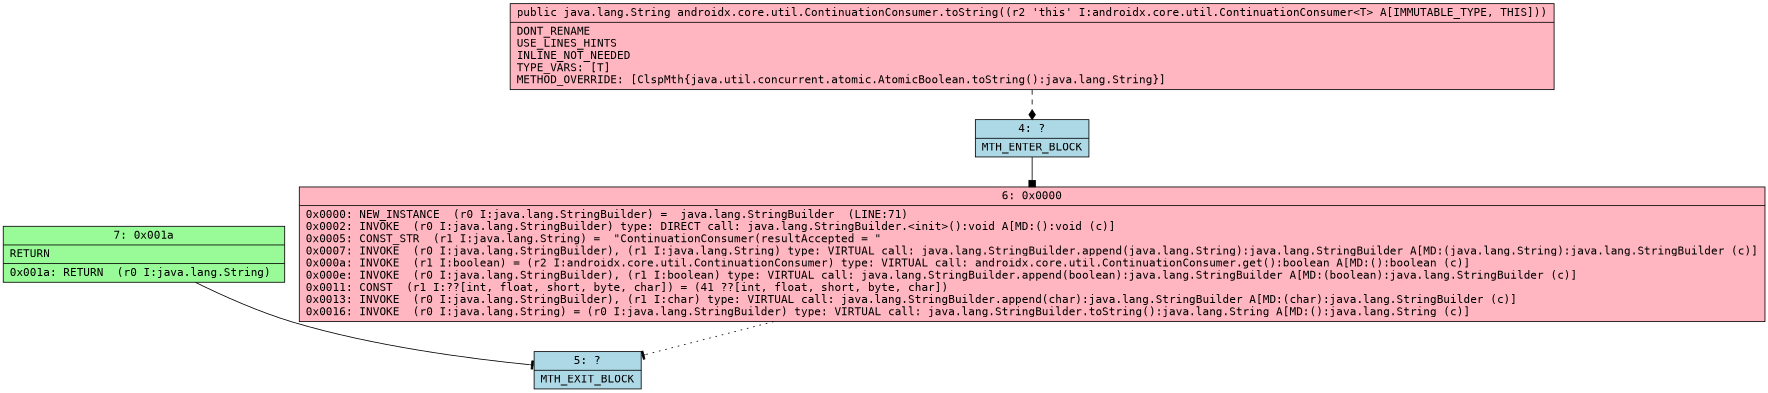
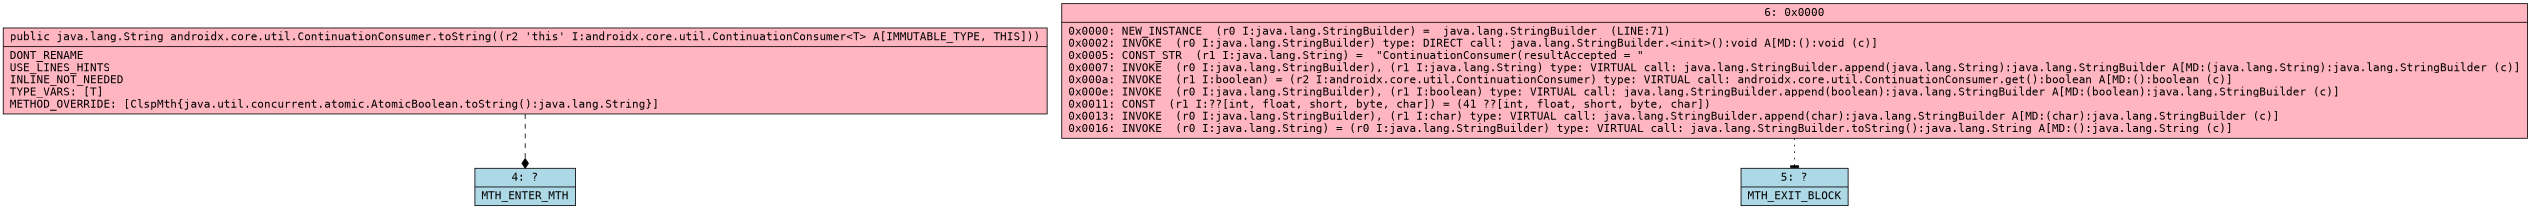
node "4: ?": text "MTH_ENTER_BLOCK" -> "MTH_ENTER_MTH"
edge "4: ?" -> "6: 0x0000": removed
node "7: 0x001a": removed
